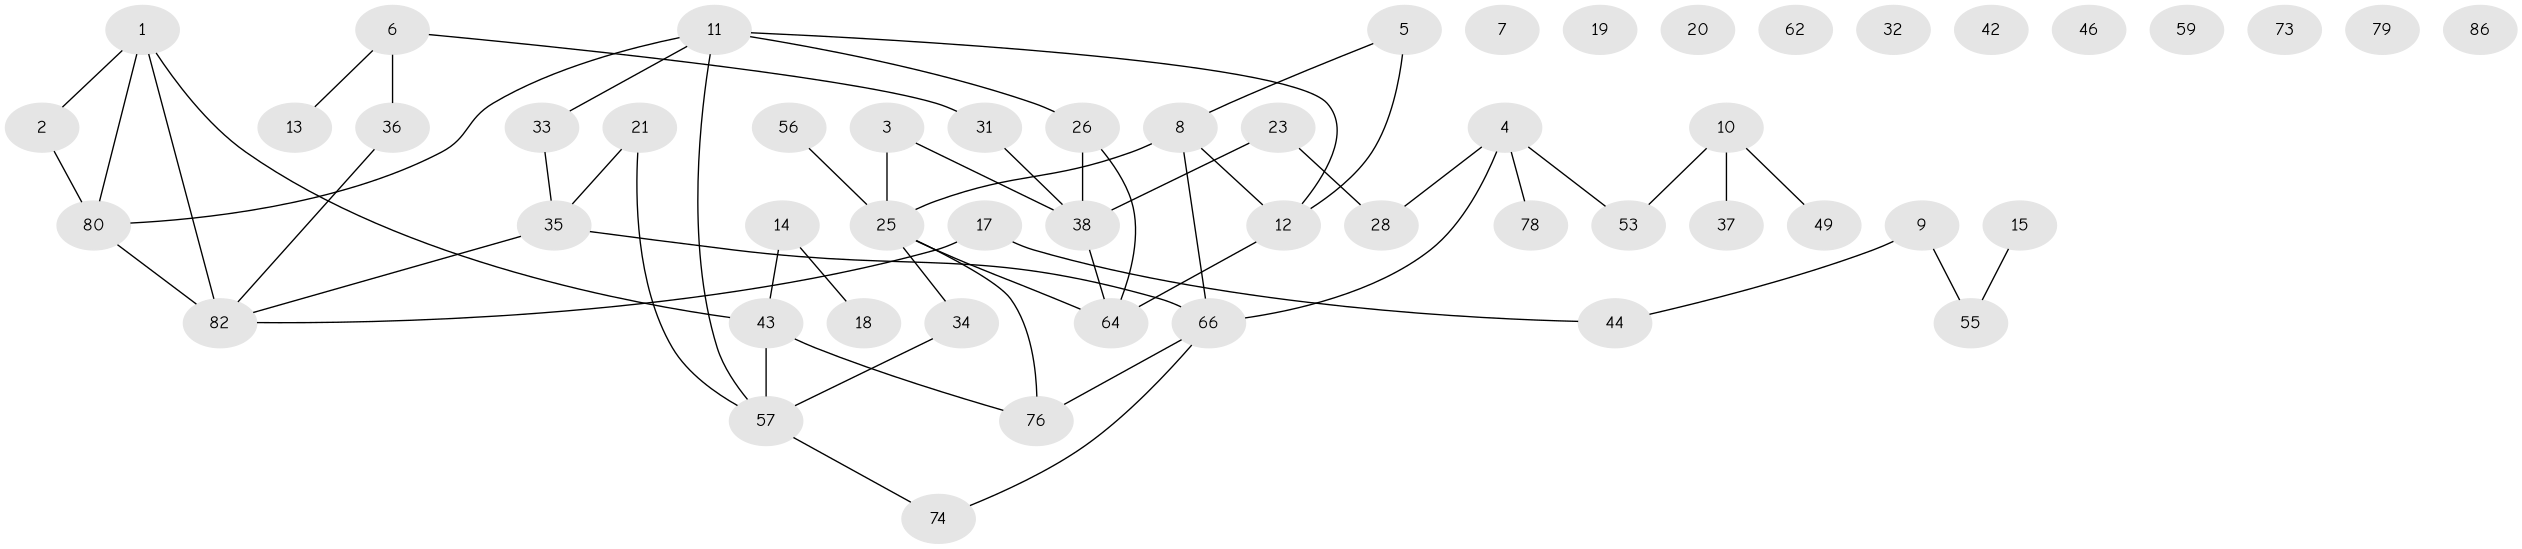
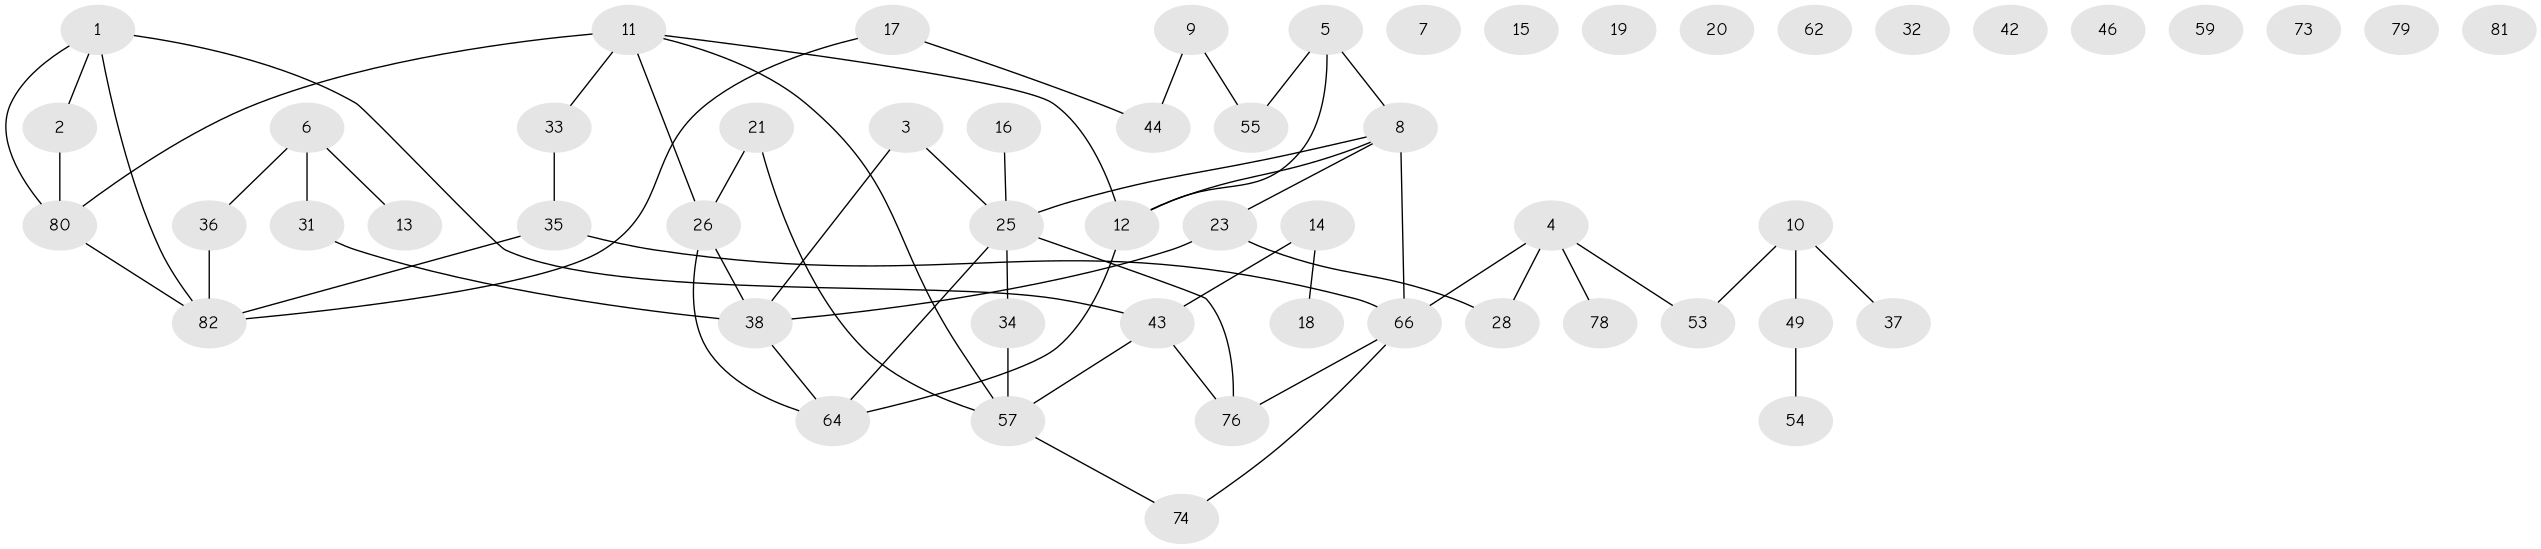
node "86": label "86" -> "81"
node "56": label "56" -> "16"
edge "21" -- "35": now "21" -- "26"
edge "8" -- "23": added
edge "15" -- "55": now "5" -- "55"
node "54": added
